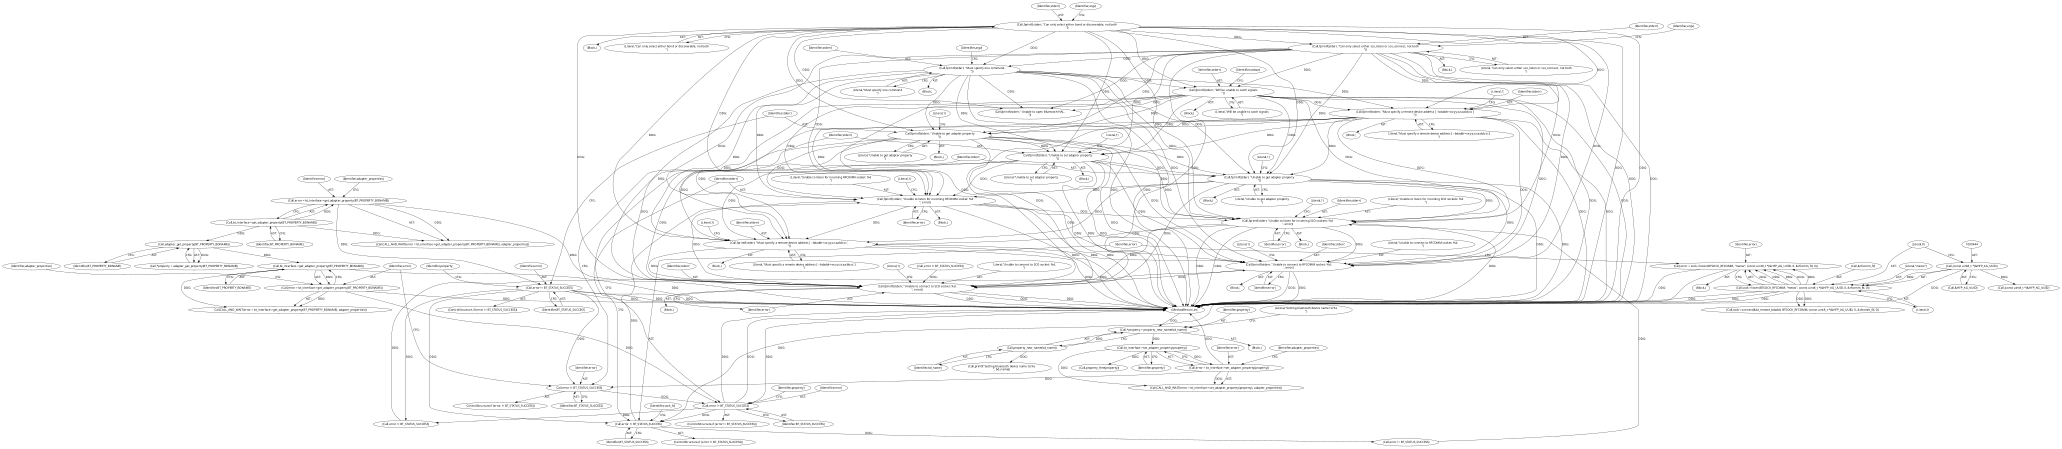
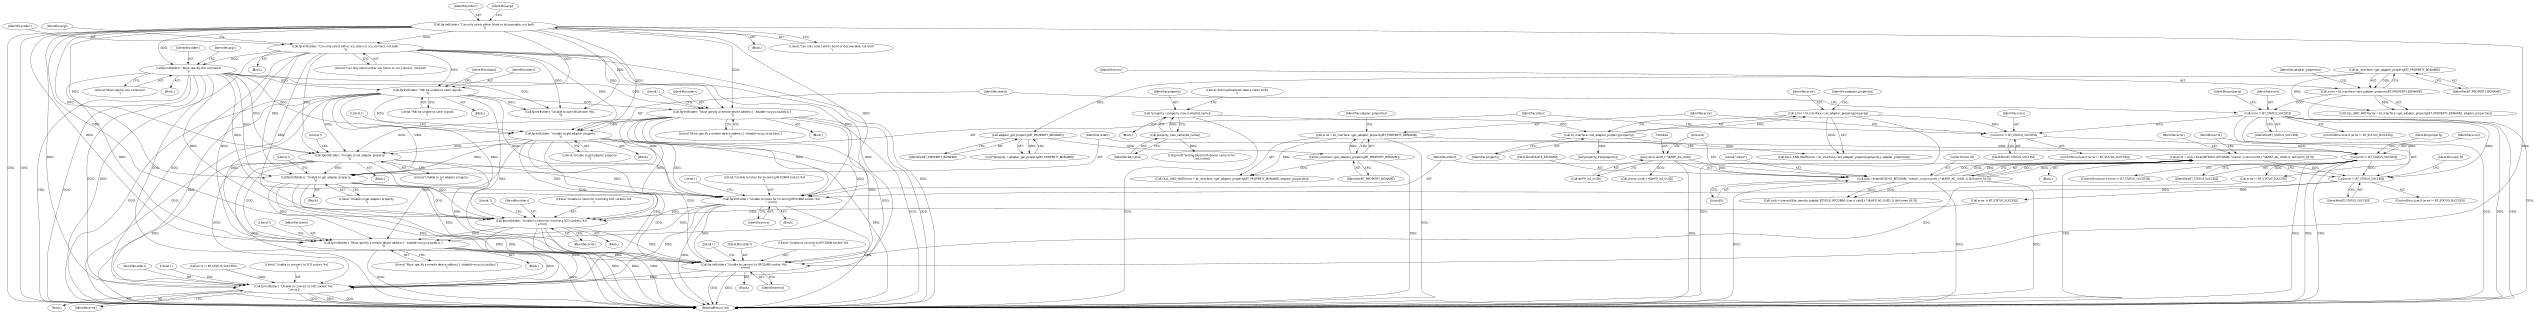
node "(Identifier,BTSOCK_RFCOMM)": added
edge "(MethodReturn,int)" -> "(Call,*property = property_new_name(bd_name))": reversed
